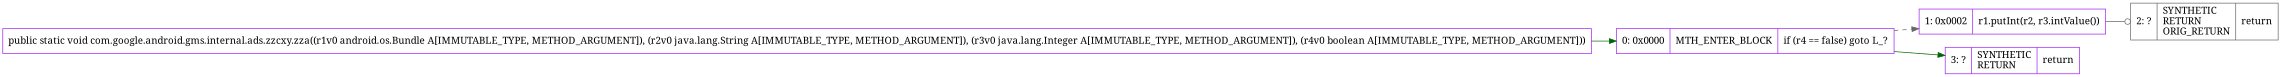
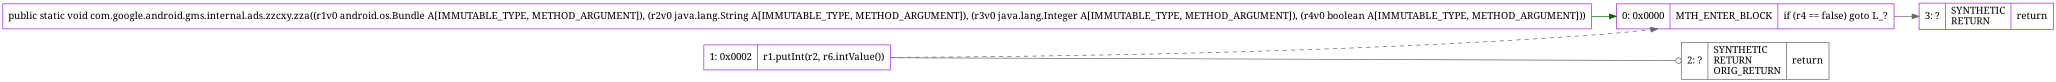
node "1: 0x0002": text "r1.putInt(r2, r3.intValue())" -> "r1.putInt(r2, r6.intValue())"
edge "0: 0x0000" -> "1: 0x0002": reversed
edge "0: 0x0000" -> "3: ?": color darkgreen -> gray40
